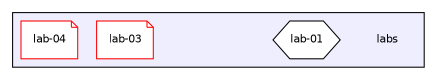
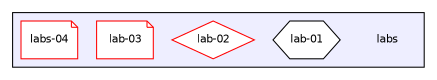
node "lab-04": label "lab-04" -> "labs-04"
node "lab-02": added
